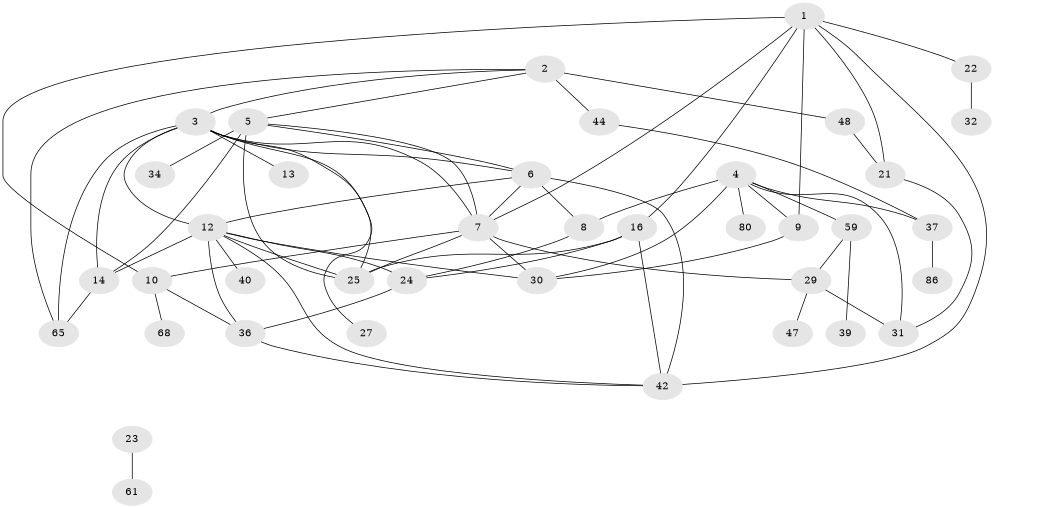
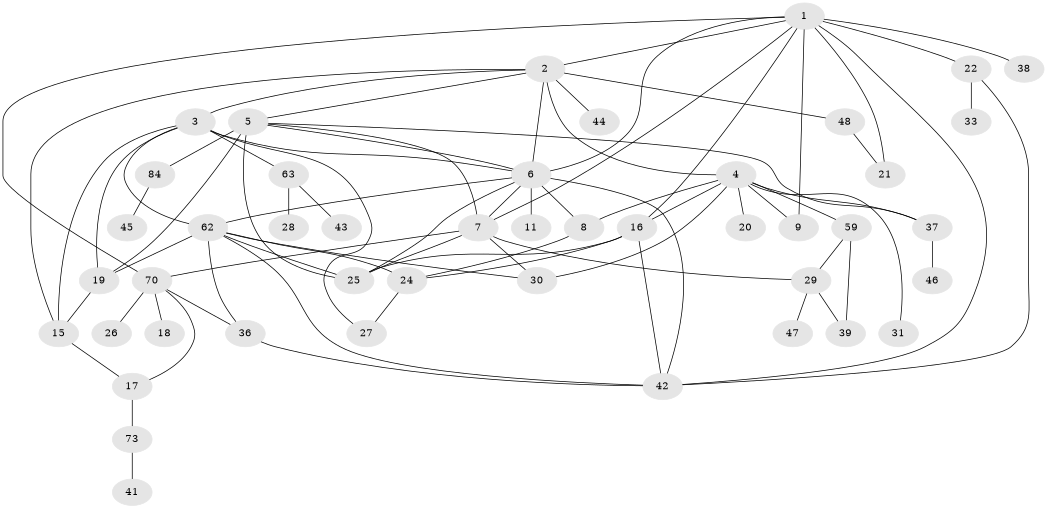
edge "1" -- "2": added
node "38": added
edge "1" -- "6": added
edge "2" -- "6": added
node "32": label "32" -> "33"
edge "3" -- "7": removed
edge "44" -- "37": now "5" -- "37"
edge "2" -- "4": added
edge "3" -- "25": now "6" -- "25"
node "34": label "34" -> "84"
node "13": label "13" -> "63"
edge "4" -- "16": added
node "45": added
node "12": label "12" -> "62"
node "28": added
node "43": added
node "11": added
node "80": label "80" -> "20"
edge "21" -- "31": removed
edge "9" -- "30": removed
node "14": label "14" -> "19"
node "10": label "10" -> "70"
node "40": removed
node "86": label "86" -> "46"
edge "29" -- "31": now "29" -- "39"
edge "24" -- "36": now "24" -- "27"
node "65": label "65" -> "15"
node "26": added
node "68": label "68" -> "18"
edge "22" -- "42": added
node "17": added
node "23": label "23" -> "73"
node "61": label "61" -> "41"
